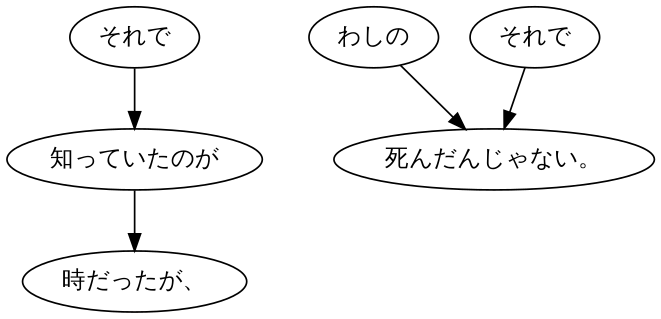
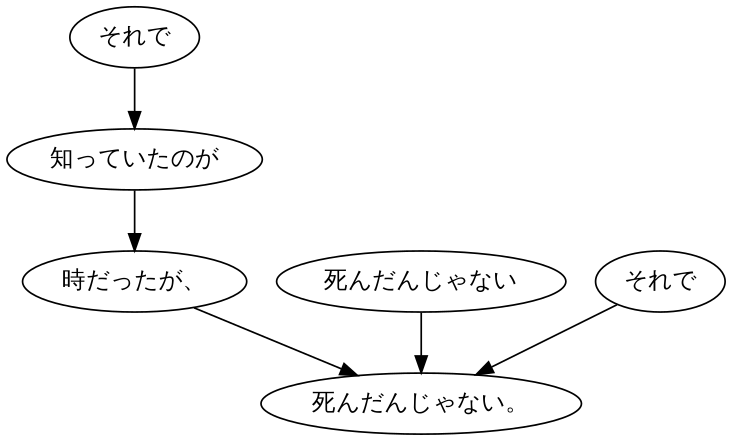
node "わしの": label "わしの" -> "死んだんじゃない"
edge "時だったが、" -> "死んだんじゃない。": added
